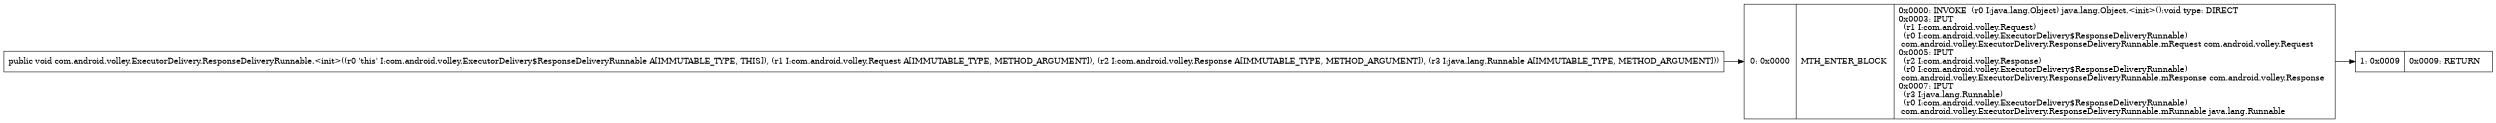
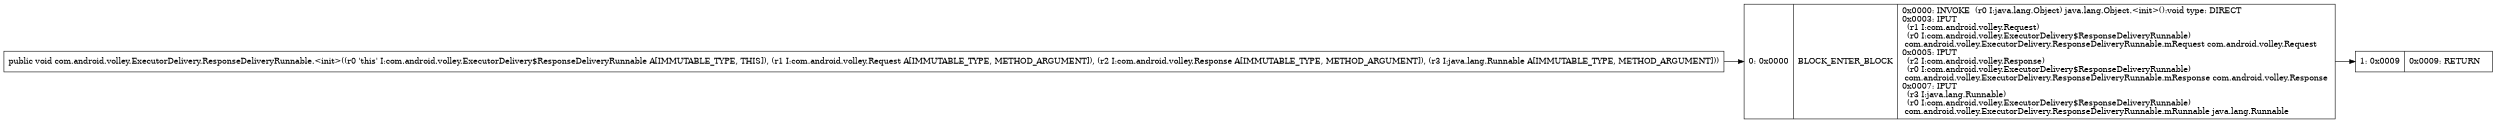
node "0: 0x0000": text "MTH_ENTER_BLOCK" -> "BLOCK_ENTER_BLOCK"
